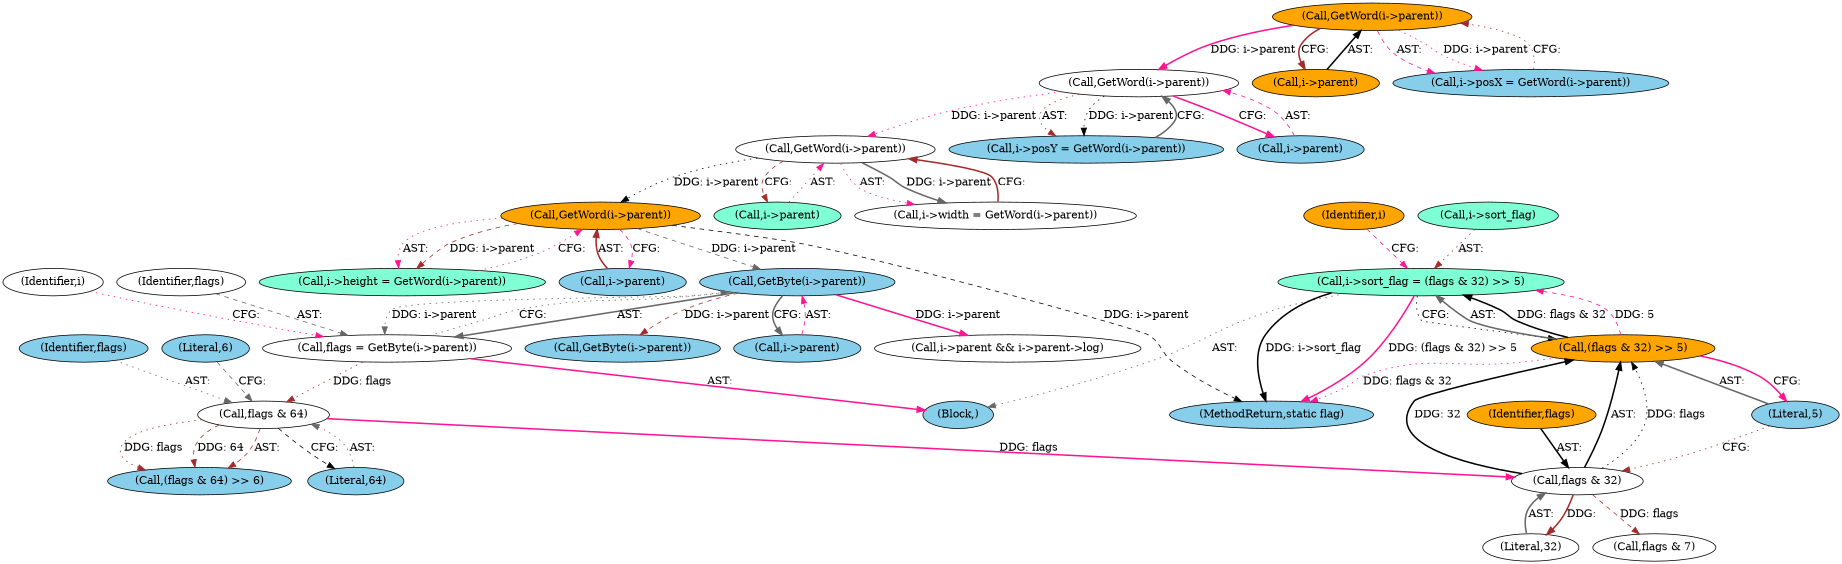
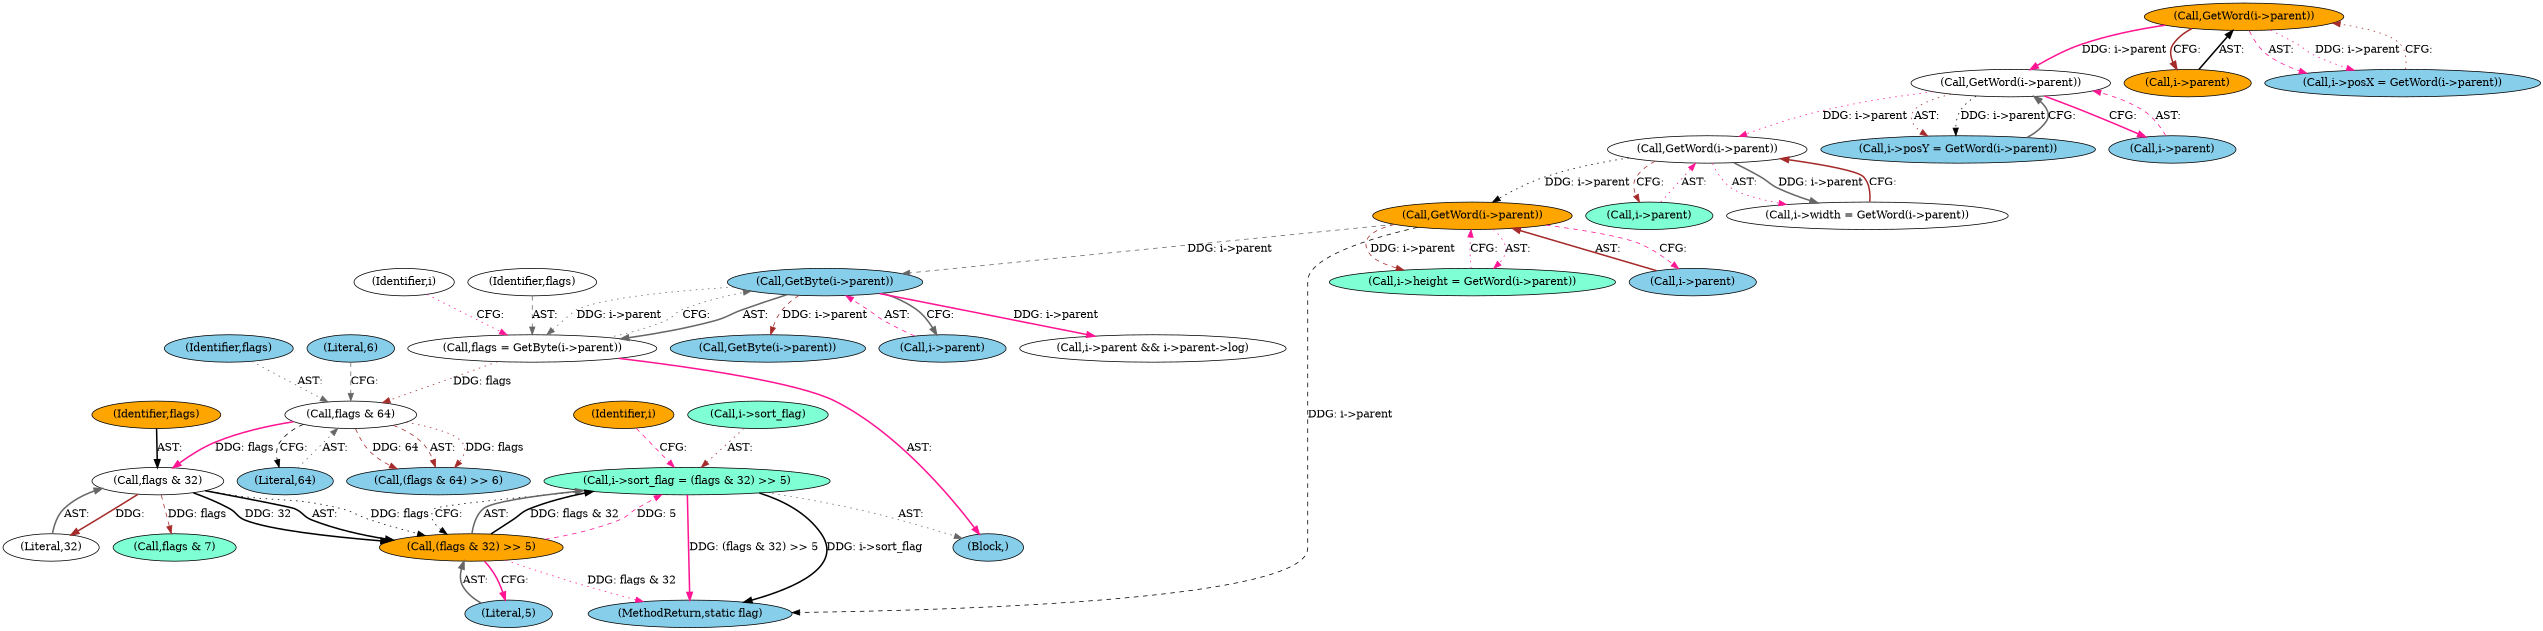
edge "(Literal,5)" -> "(Call,flags & 32)": removed, label "CFG:"
node "(Call,flags & 7)": fillcolor white -> aquamarine
